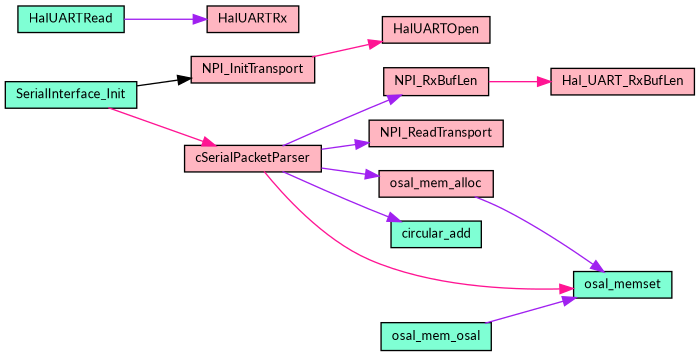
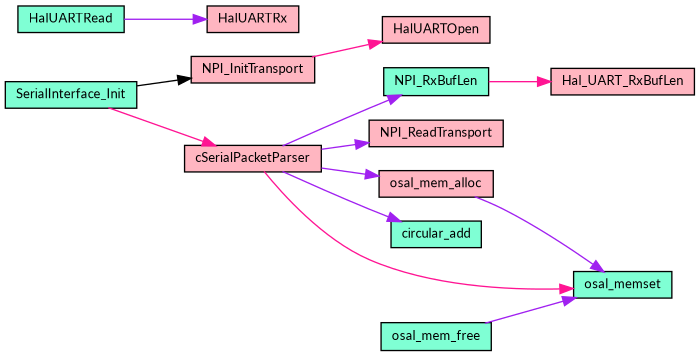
node "NPI_RxBufLen": fillcolor lightpink -> aquamarine
node "osal_mem_osal": label "osal_mem_osal" -> "osal_mem_free"
